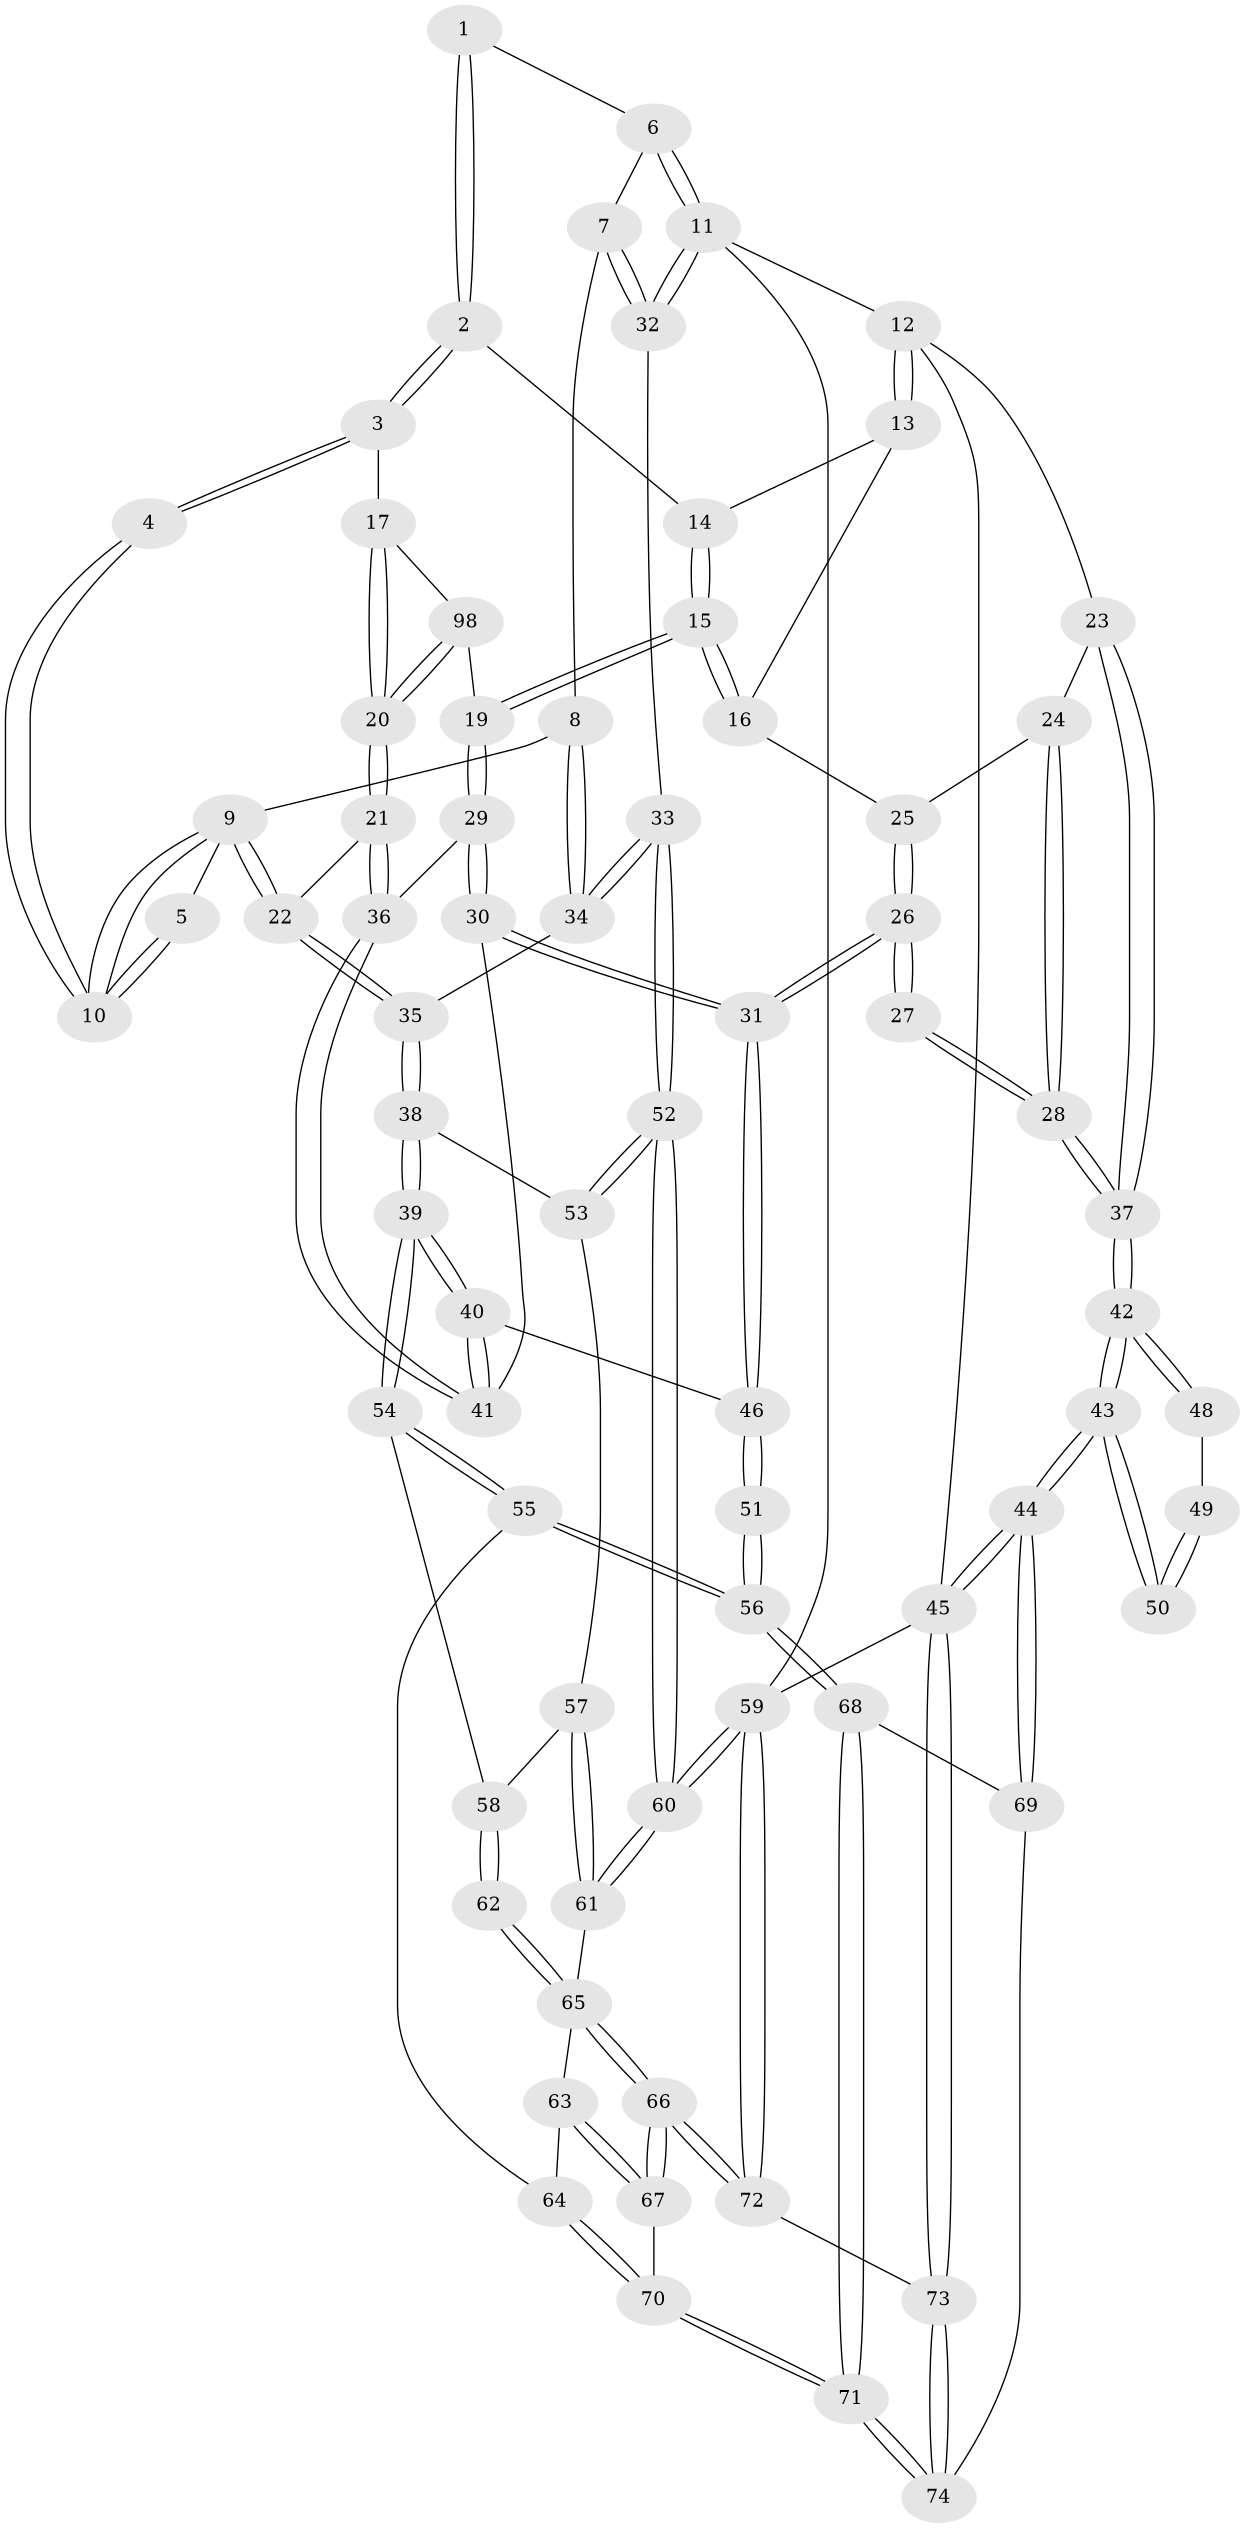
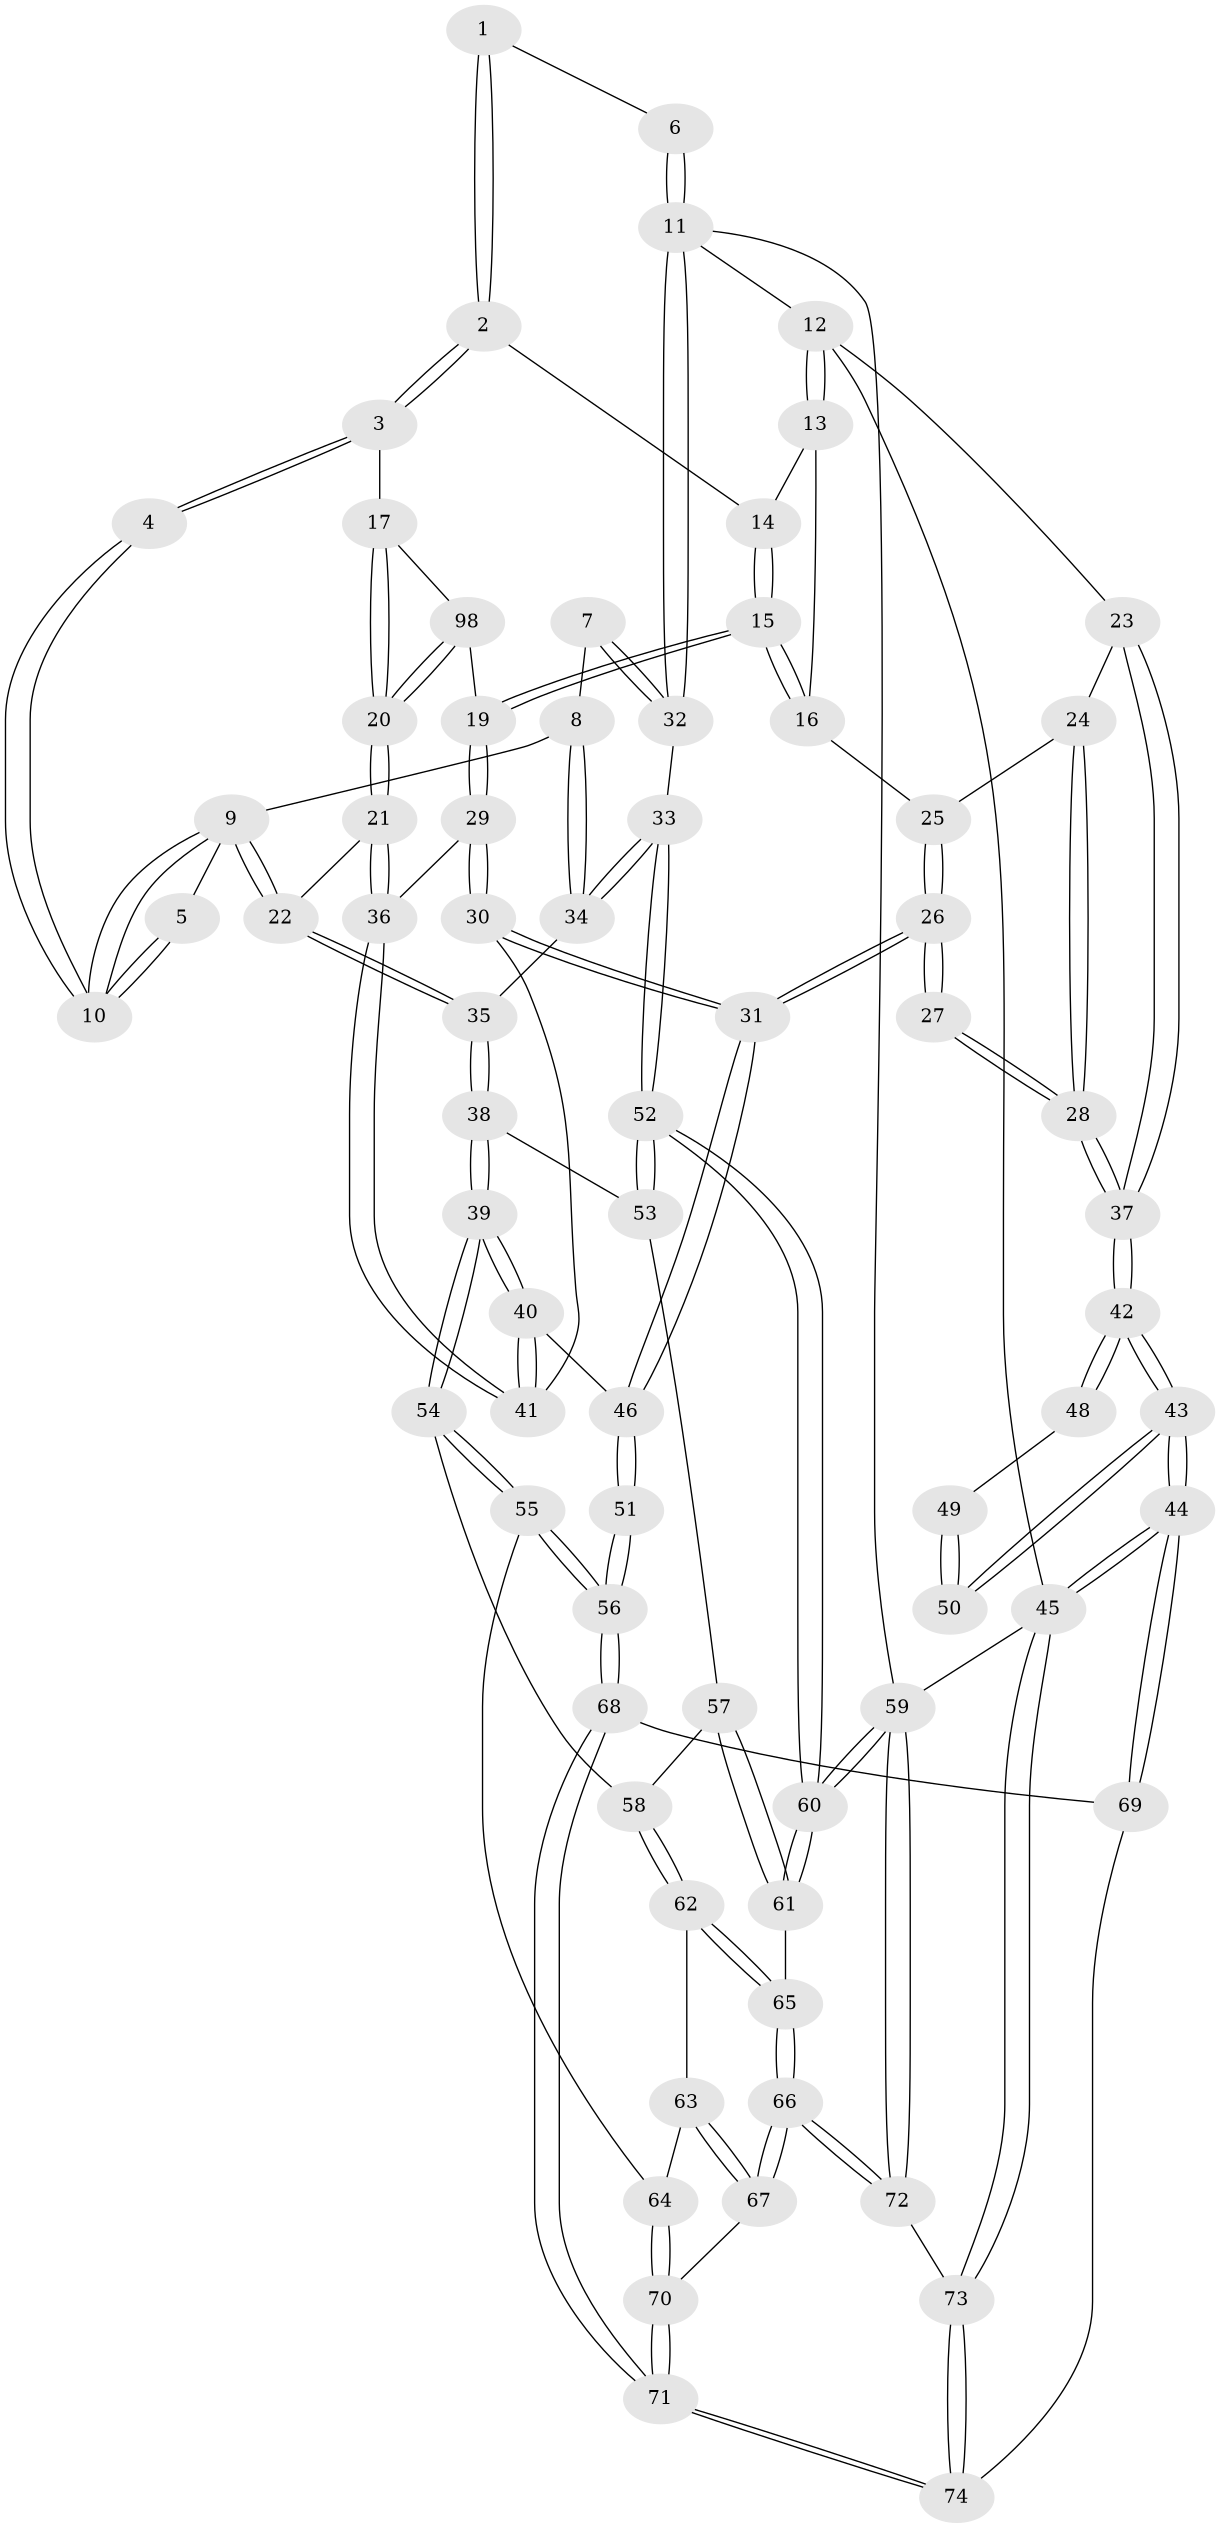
edge "6" -- "7": removed
edge "65" -- "63": now "62" -- "63"
